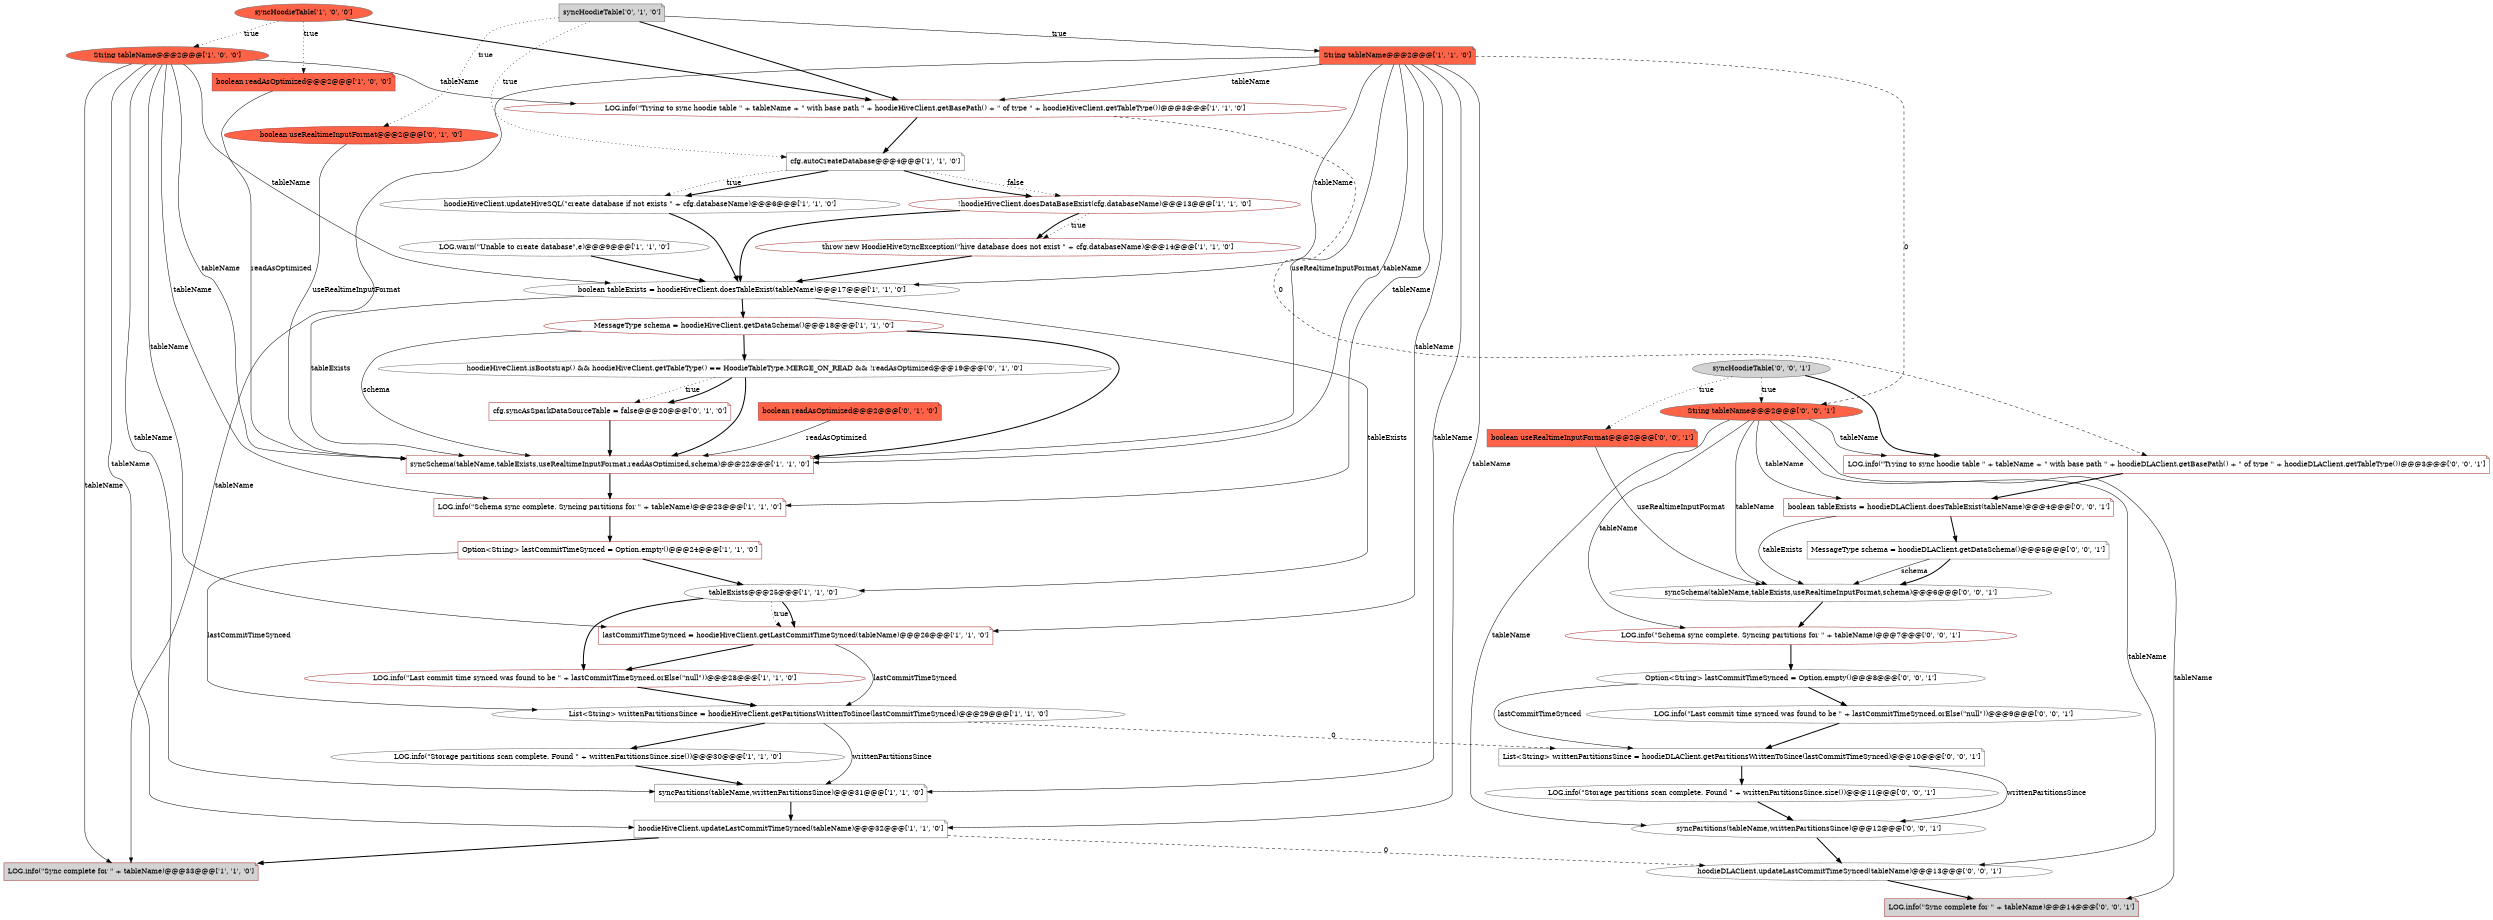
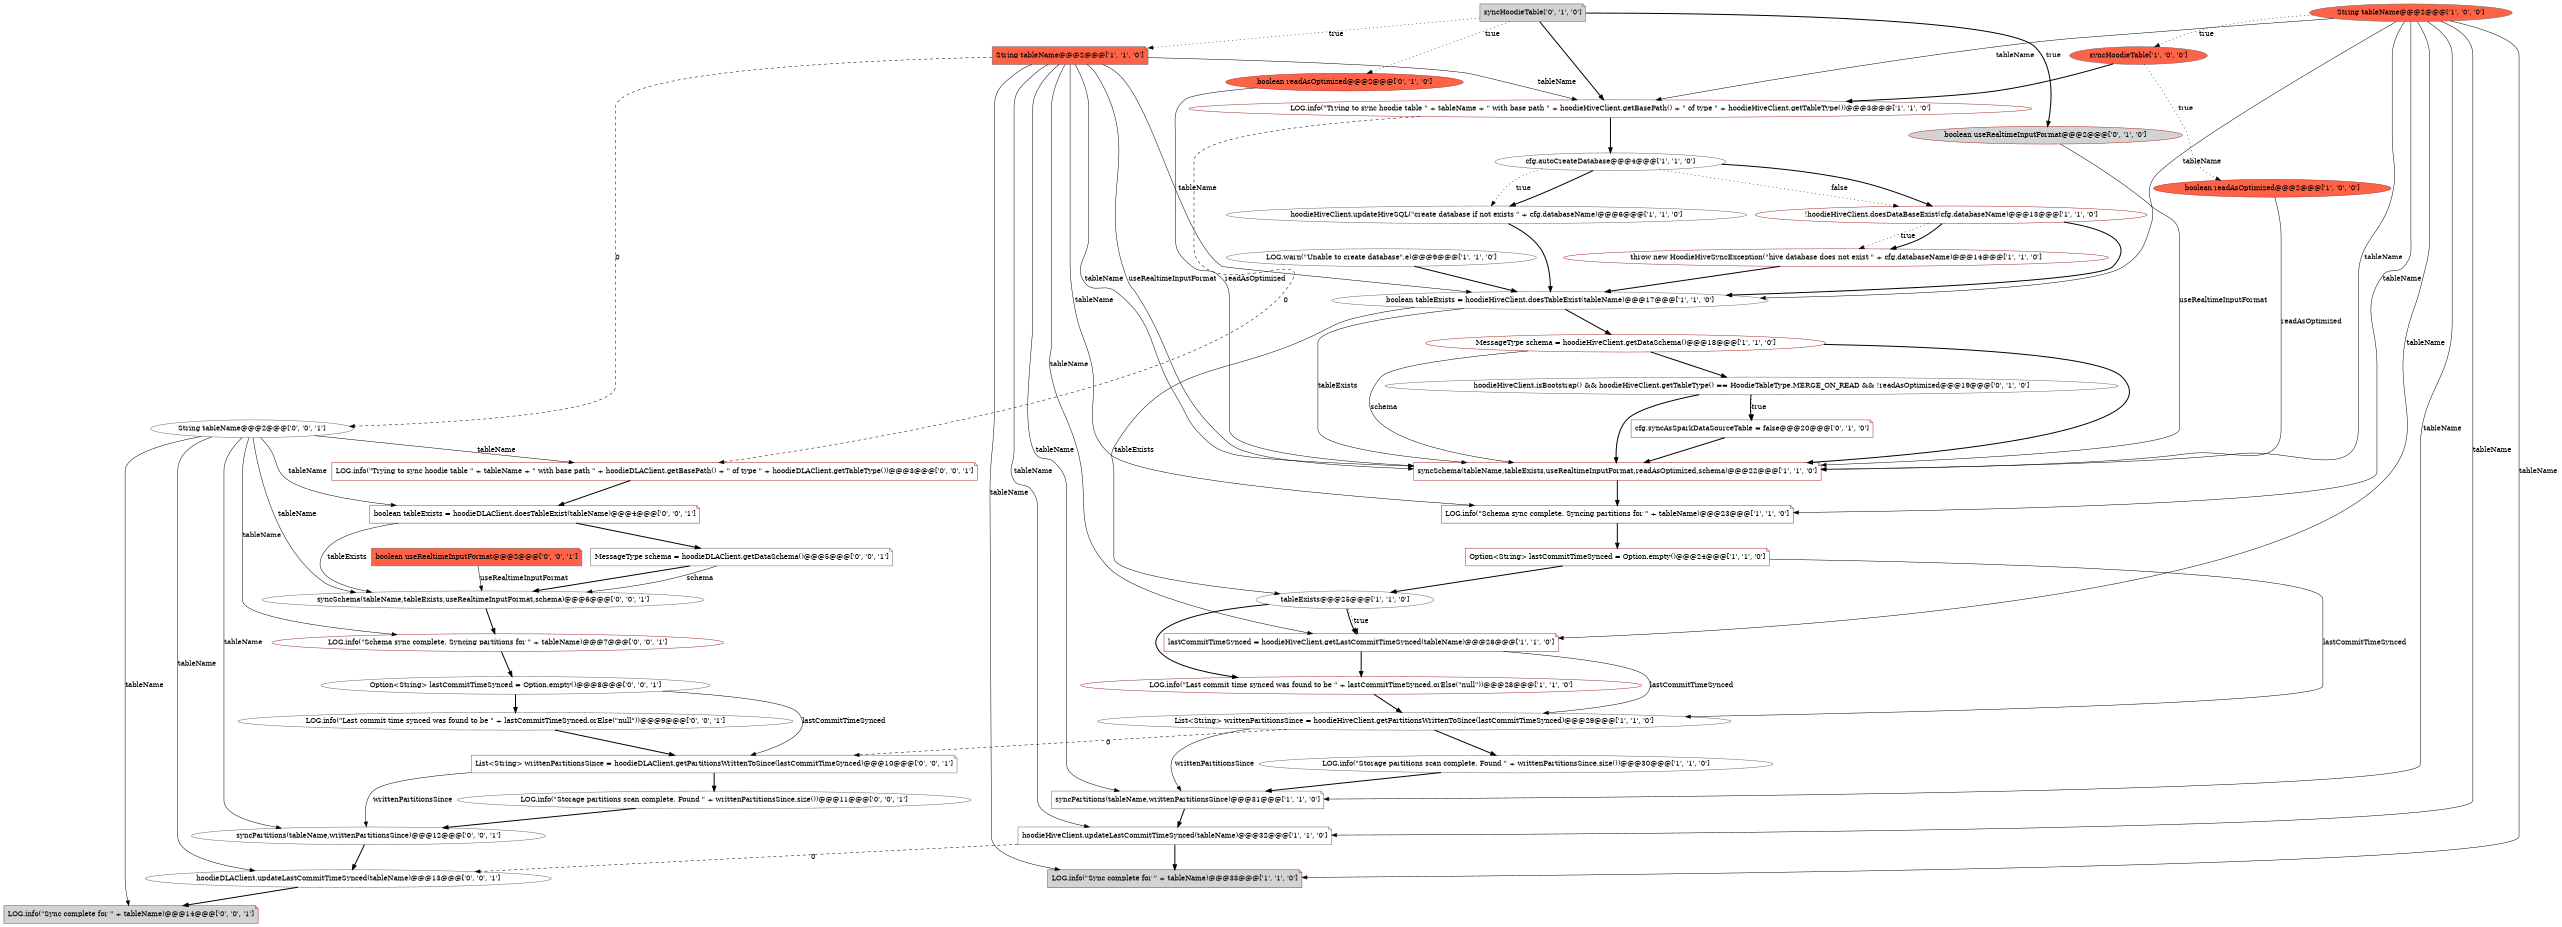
edge "syncHoodieTable['1', '0', '0']" -> "String tableName@@@2@@@['1', '0', '0']": reversed
edge "syncHoodieTable['0', '1', '0']" -> "String tableName@@@2@@@['1', '1', '0']": style solid -> dotted
edge "syncHoodieTable['0', '1', '0']" -> "boolean useRealtimeInputFormat@@@2@@@['0', '1', '0']": style dotted -> bold
node "boolean readAsOptimized@@@2@@@['1', '0', '0']": shape note -> ellipse
node "boolean useRealtimeInputFormat@@@2@@@['0', '1', '0']": fillcolor tomato -> lightgray
edge "syncHoodieTable['0', '1', '0']" -> "cfg.autoCreateDatabase@@@4@@@['1', '1', '0']": now "syncHoodieTable['0', '1', '0']" -> "boolean readAsOptimized@@@2@@@['0', '1', '0']"
node "cfg.autoCreateDatabase@@@4@@@['1', '1', '0']": shape note -> ellipse
node "syncHoodieTable['0', '0', '1']": removed
node "boolean readAsOptimized@@@2@@@['0', '1', '0']": shape note -> ellipse
node "String tableName@@@2@@@['0', '0', '1']": fillcolor tomato -> white
